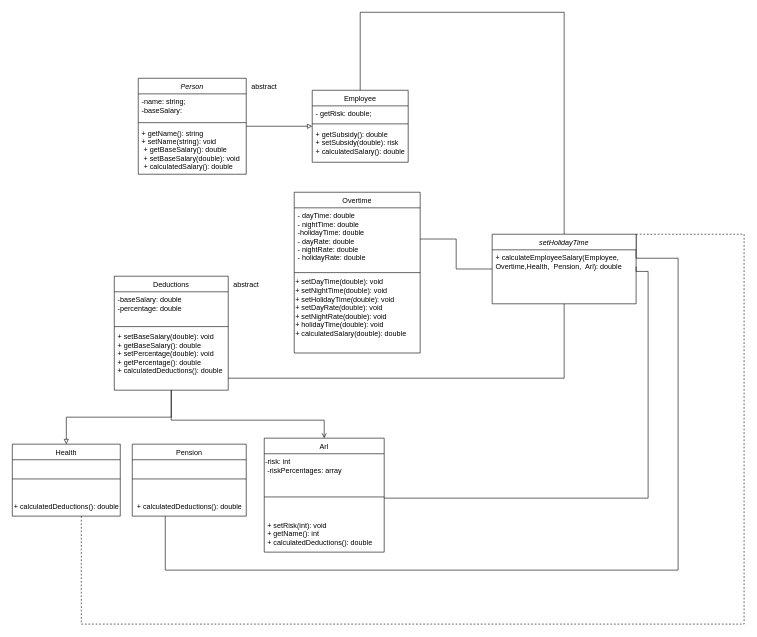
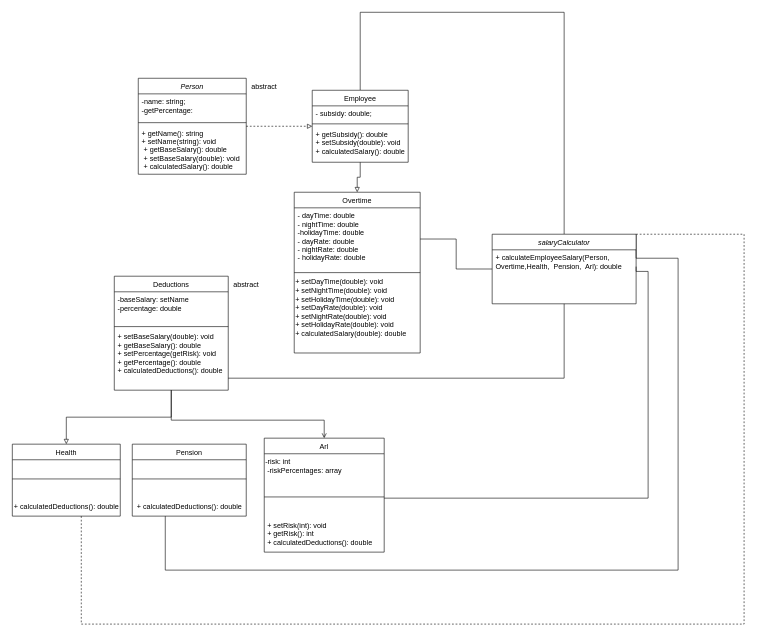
node "-name: string; -baseSalary:": label "-name: string; -baseSalary:" -> "-name: string; -getPercentage:"
node "- getRisk: double;": label "- getRisk: double;" -> "- subsidy: double;"
edge "Person" -> "Employee": style solid -> dashed
node "+ getSubsidy(): double + setSubsidy(double): risk + calculatedSalary(): double": label "+ getSubsidy(): double + setSubsidy(double): risk + calculatedSalary(): double" -> "+ getSubsidy(): double + setSubsidy(double): void + calculatedSalary(): double"
edge "Employee" -> "Overtime": added
node "setHolidayTime": label "setHolidayTime" -> "salaryCalculator"
node "+ calculateEmployeeSalary(Employee, Overtime,Health, Pension, Arl): double": label "+ calculateEmployeeSalary(Employee, Overtime,Health, Pension, Arl): double" -> "+ calculateEmployeeSalary(Person, Overtime,Health, Pension, Arl): double"
node "-baseSalary: double -percentage: double": label "-baseSalary: double -percentage: double" -> "-baseSalary: setName -percentage: double"
node "+ setDayTime(double): void + setNightTime(double): void + setHolidayTime(double): void + setDayRate(double): void + setNightRate(double): void + holidayTime(double): void + calculatedSalary(double): double": label "+ setDayTime(double): void + setNightTime(double): void + setHolidayTime(double): void + setDayRate(double): void + setNightRate(double): void + holidayTime(double): void + calculatedSalary(double): double" -> "+ setDayTime(double): void + setNightTime(double): void + setHolidayTime(double): void + setDayRate(double): void + setNightRate(double): void + setHolidayRate(double): void + calculatedSalary(double): double"
node "+ setBaseSalary(double): void + getBaseSalary(): double + setPercentage(double): void + getPercentage(): double + calculatedDeductions(): double": label "+ setBaseSalary(double): void + getBaseSalary(): double + setPercentage(double): void + getPercentage(): double + calculatedDeductions(): double" -> "+ setBaseSalary(double): void + getBaseSalary(): double + setPercentage(getRisk): void + getPercentage(): double + calculatedDeductions(): double"
node "+ setRisk(int): void + getName(): int + calculatedDeductions(): double": label "+ setRisk(int): void + getName(): int + calculatedDeductions(): double" -> "+ setRisk(int): void + getRisk(): int + calculatedDeductions(): double"
